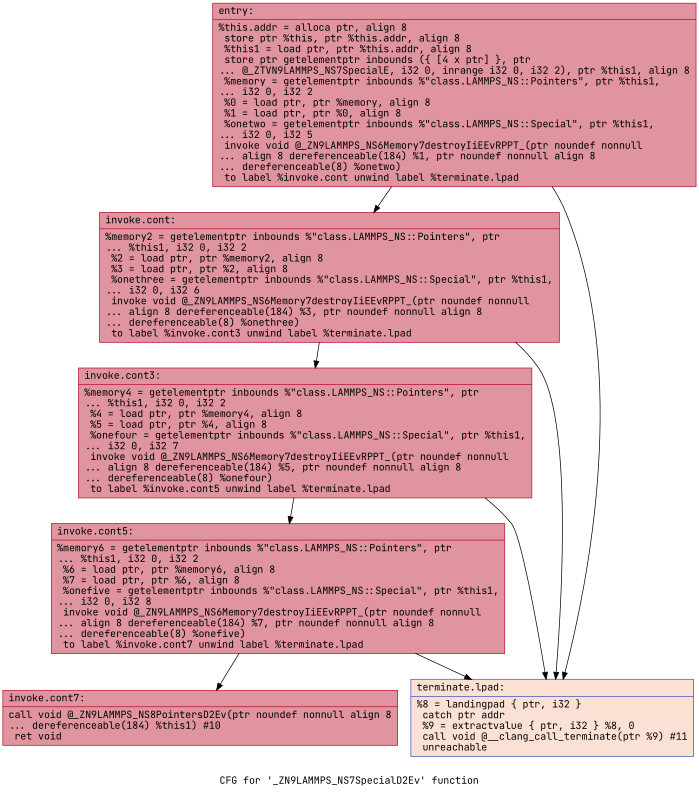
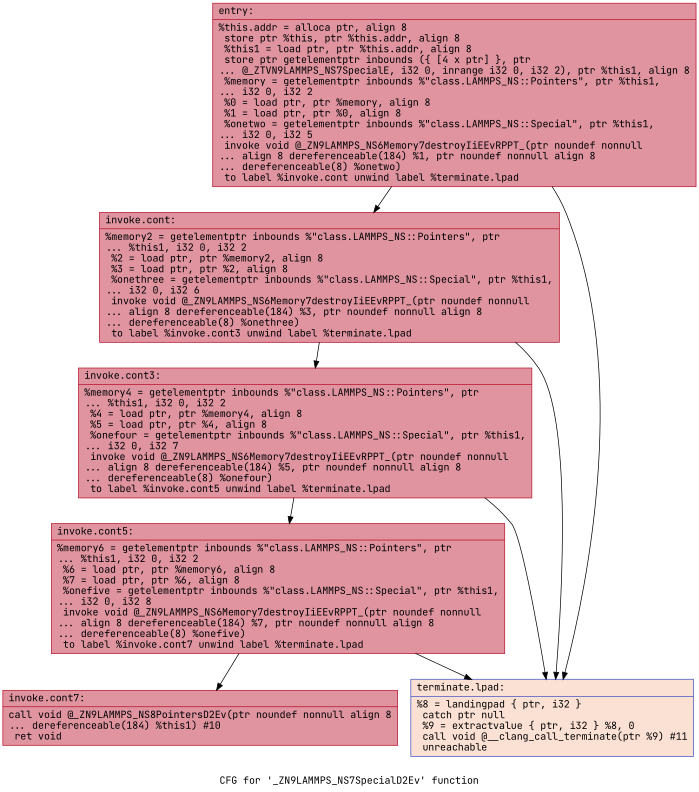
node "terminate.lpad:": text "catch ptr addr" -> "catch ptr null"
